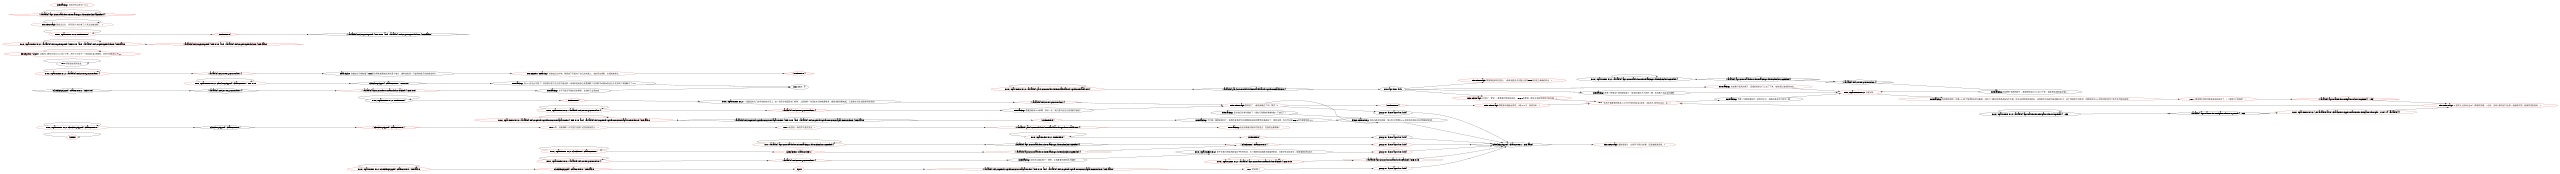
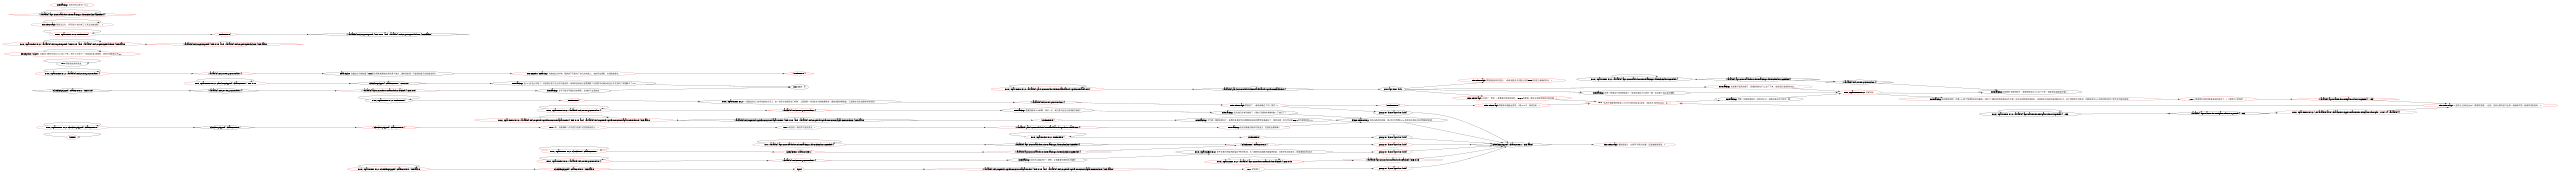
edge "Interfacing: 你就像个该死的疯子，直接把链条从门上扯了下来。链条凌乱地掉落在地上。" -> "Door, Apartment #12: 没有回应。": reversed
edge "Kim Kitsuragi: 警督笑了。“被链条难住了吗，警官？”" -> "Electrochemistry: 你的心跳开始加速，掌心也汗津津的……安非他命女妖正在吟唱她的歌谣。": now "Interfacing: 你必须装备切链钳才能进去。直接把金属剪断！" -> "Electrochemistry: 你的心跳开始加速，掌心也汗津津的……安非他命女妖正在吟唱她的歌谣。"
edge "Interfacing: 愚蠢的链条……来啊，再试一次。我们是不会这么轻易被打败的！" -> "Kim Kitsuragi: 警督笑了。“被链条难住了吗，警官？”": now "Interfacing: 愚蠢的链条……来啊，再试一次。我们是不会这么轻易被打败的！" -> "Interfacing: 还好你已经有切链钳了！现在只需要*咔擦-咔擦*一下就行了！"
